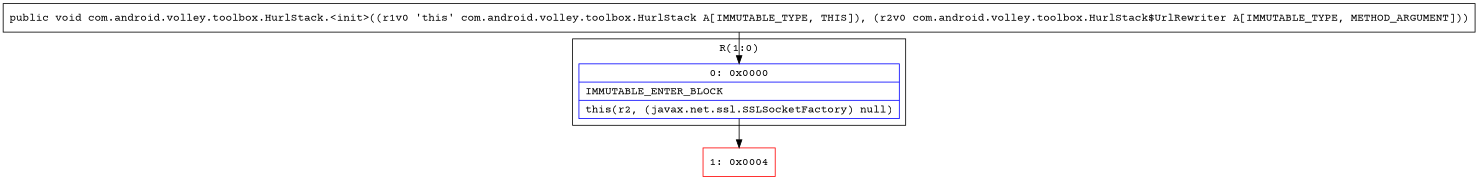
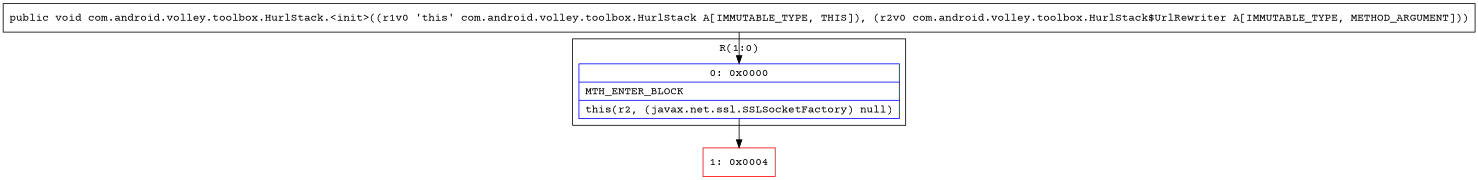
node "0: 0x0000": text "IMMUTABLE_ENTER_BLOCK" -> "MTH_ENTER_BLOCK"
